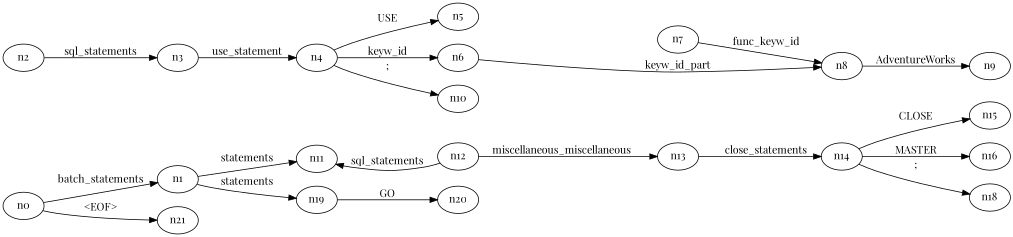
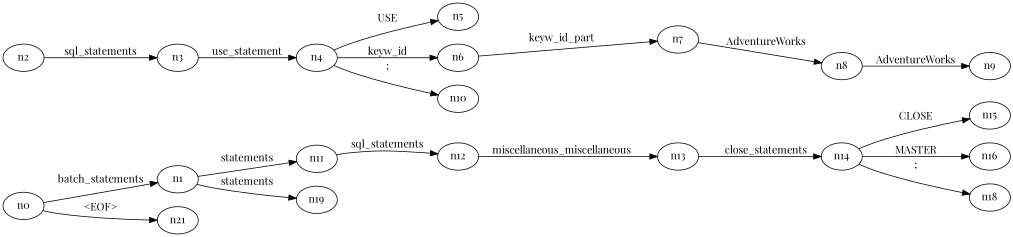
edge "n7" -> "n8": label "func_keyw_id" -> "AdventureWorks"
edge "n6" -> "n8": now "n6" -> "n7"
edge "n12" -> "n11": reversed
node "n20": removed
